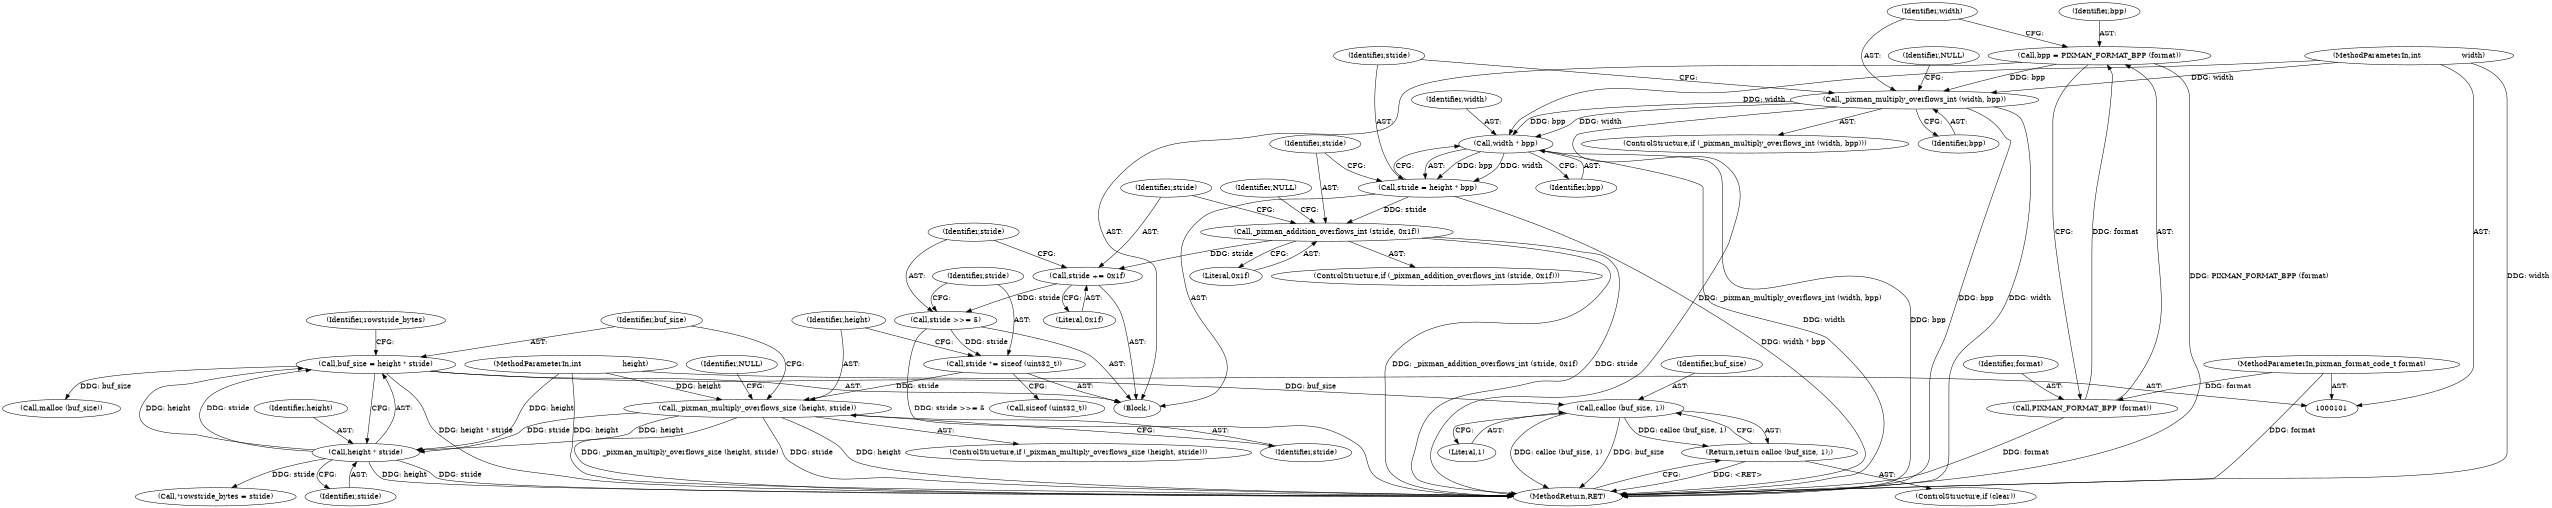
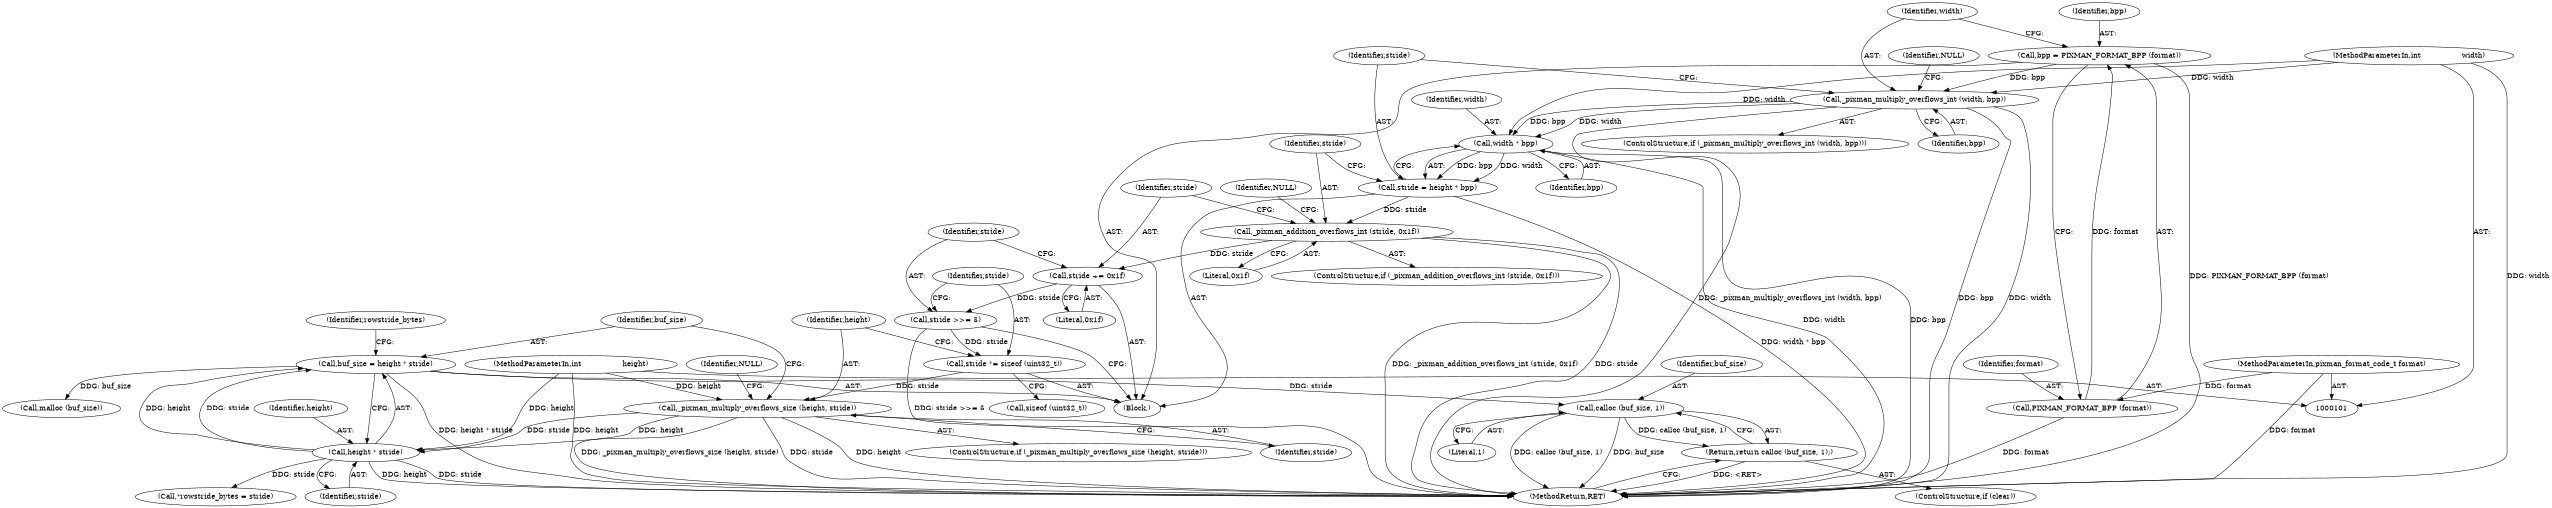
edge "(Call,stride >>= 5)" -> "(Block,)": label "AST: " -> "CFG: "
edge "(Call,buf_size = height * stride)" -> "(Call,calloc (buf_size, 1))": label "DDG: buf_size" -> "DDG: stride"
